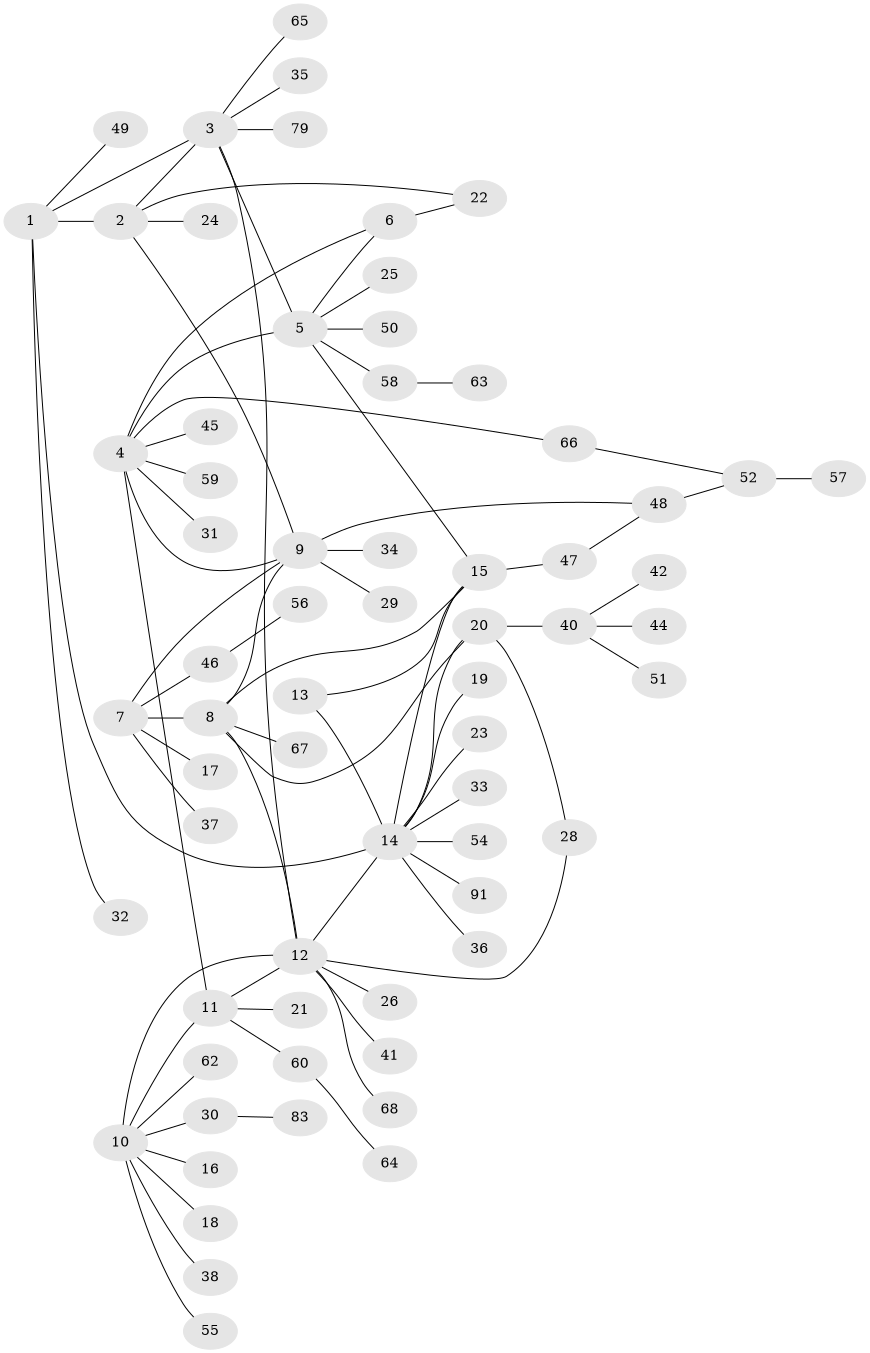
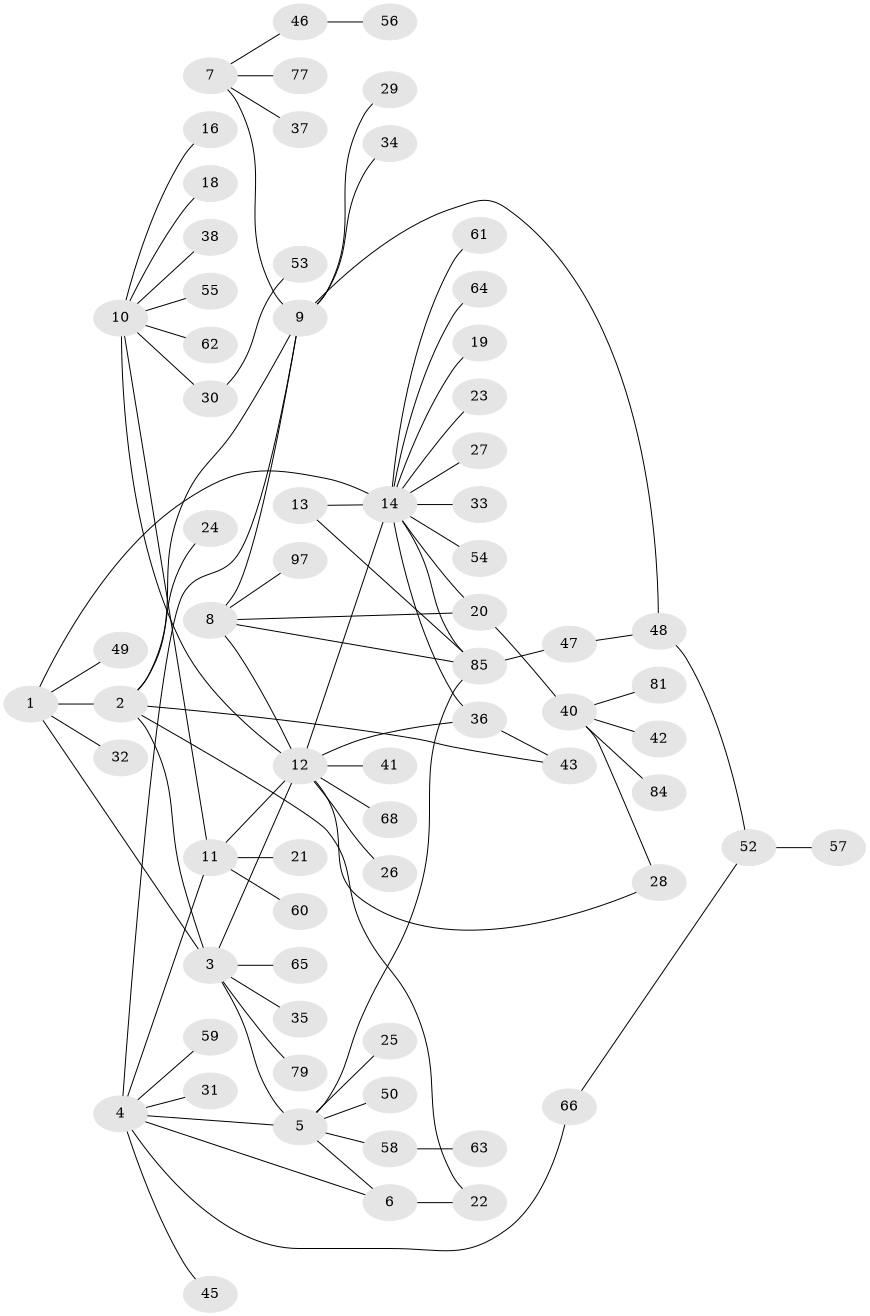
node "27": added
node "15": label "15" -> "85"
node "44": label "44" -> "84"
node "51": label "51" -> "81"
edge "7" -- "8": removed
edge "20" -- "28": now "40" -- "28"
edge "36" -- "12": added
node "67": label "67" -> "97"
node "43": added
node "17": label "17" -> "77"
node "91": label "91" -> "61"
edge "60" -- "64": now "14" -- "64"
node "83": label "83" -> "53"
